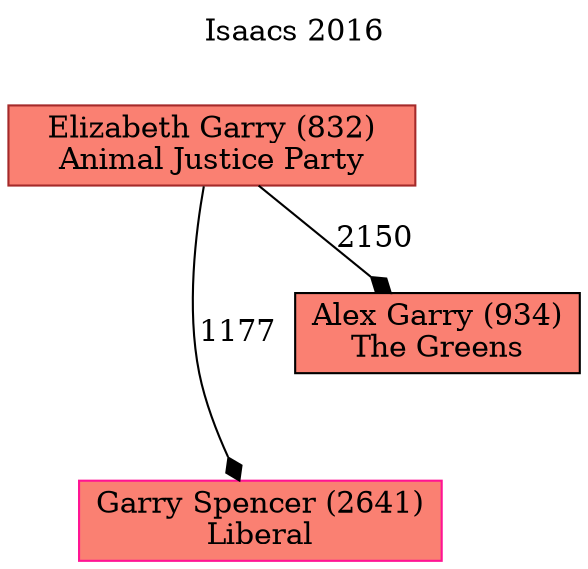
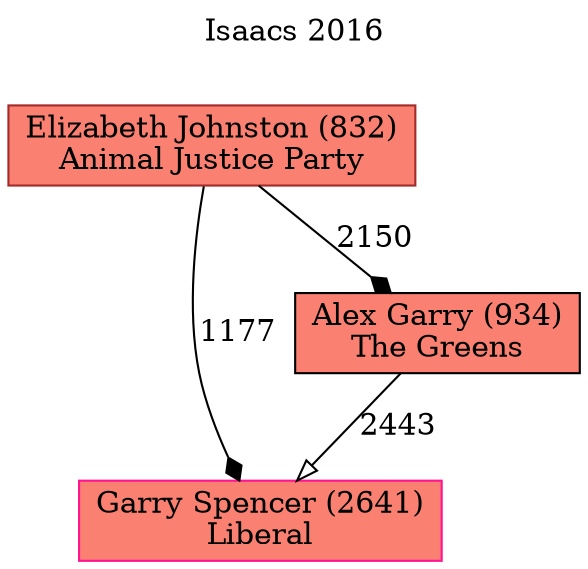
node "Elizabeth Garry (832) Animal Justice Party": label "Elizabeth Garry (832) Animal Justice Party" -> "Elizabeth Johnston (832) Animal Justice Party"
edge "Alex Garry (934) The Greens" -> "Garry Spencer (2641) Liberal": added, label "2443"
